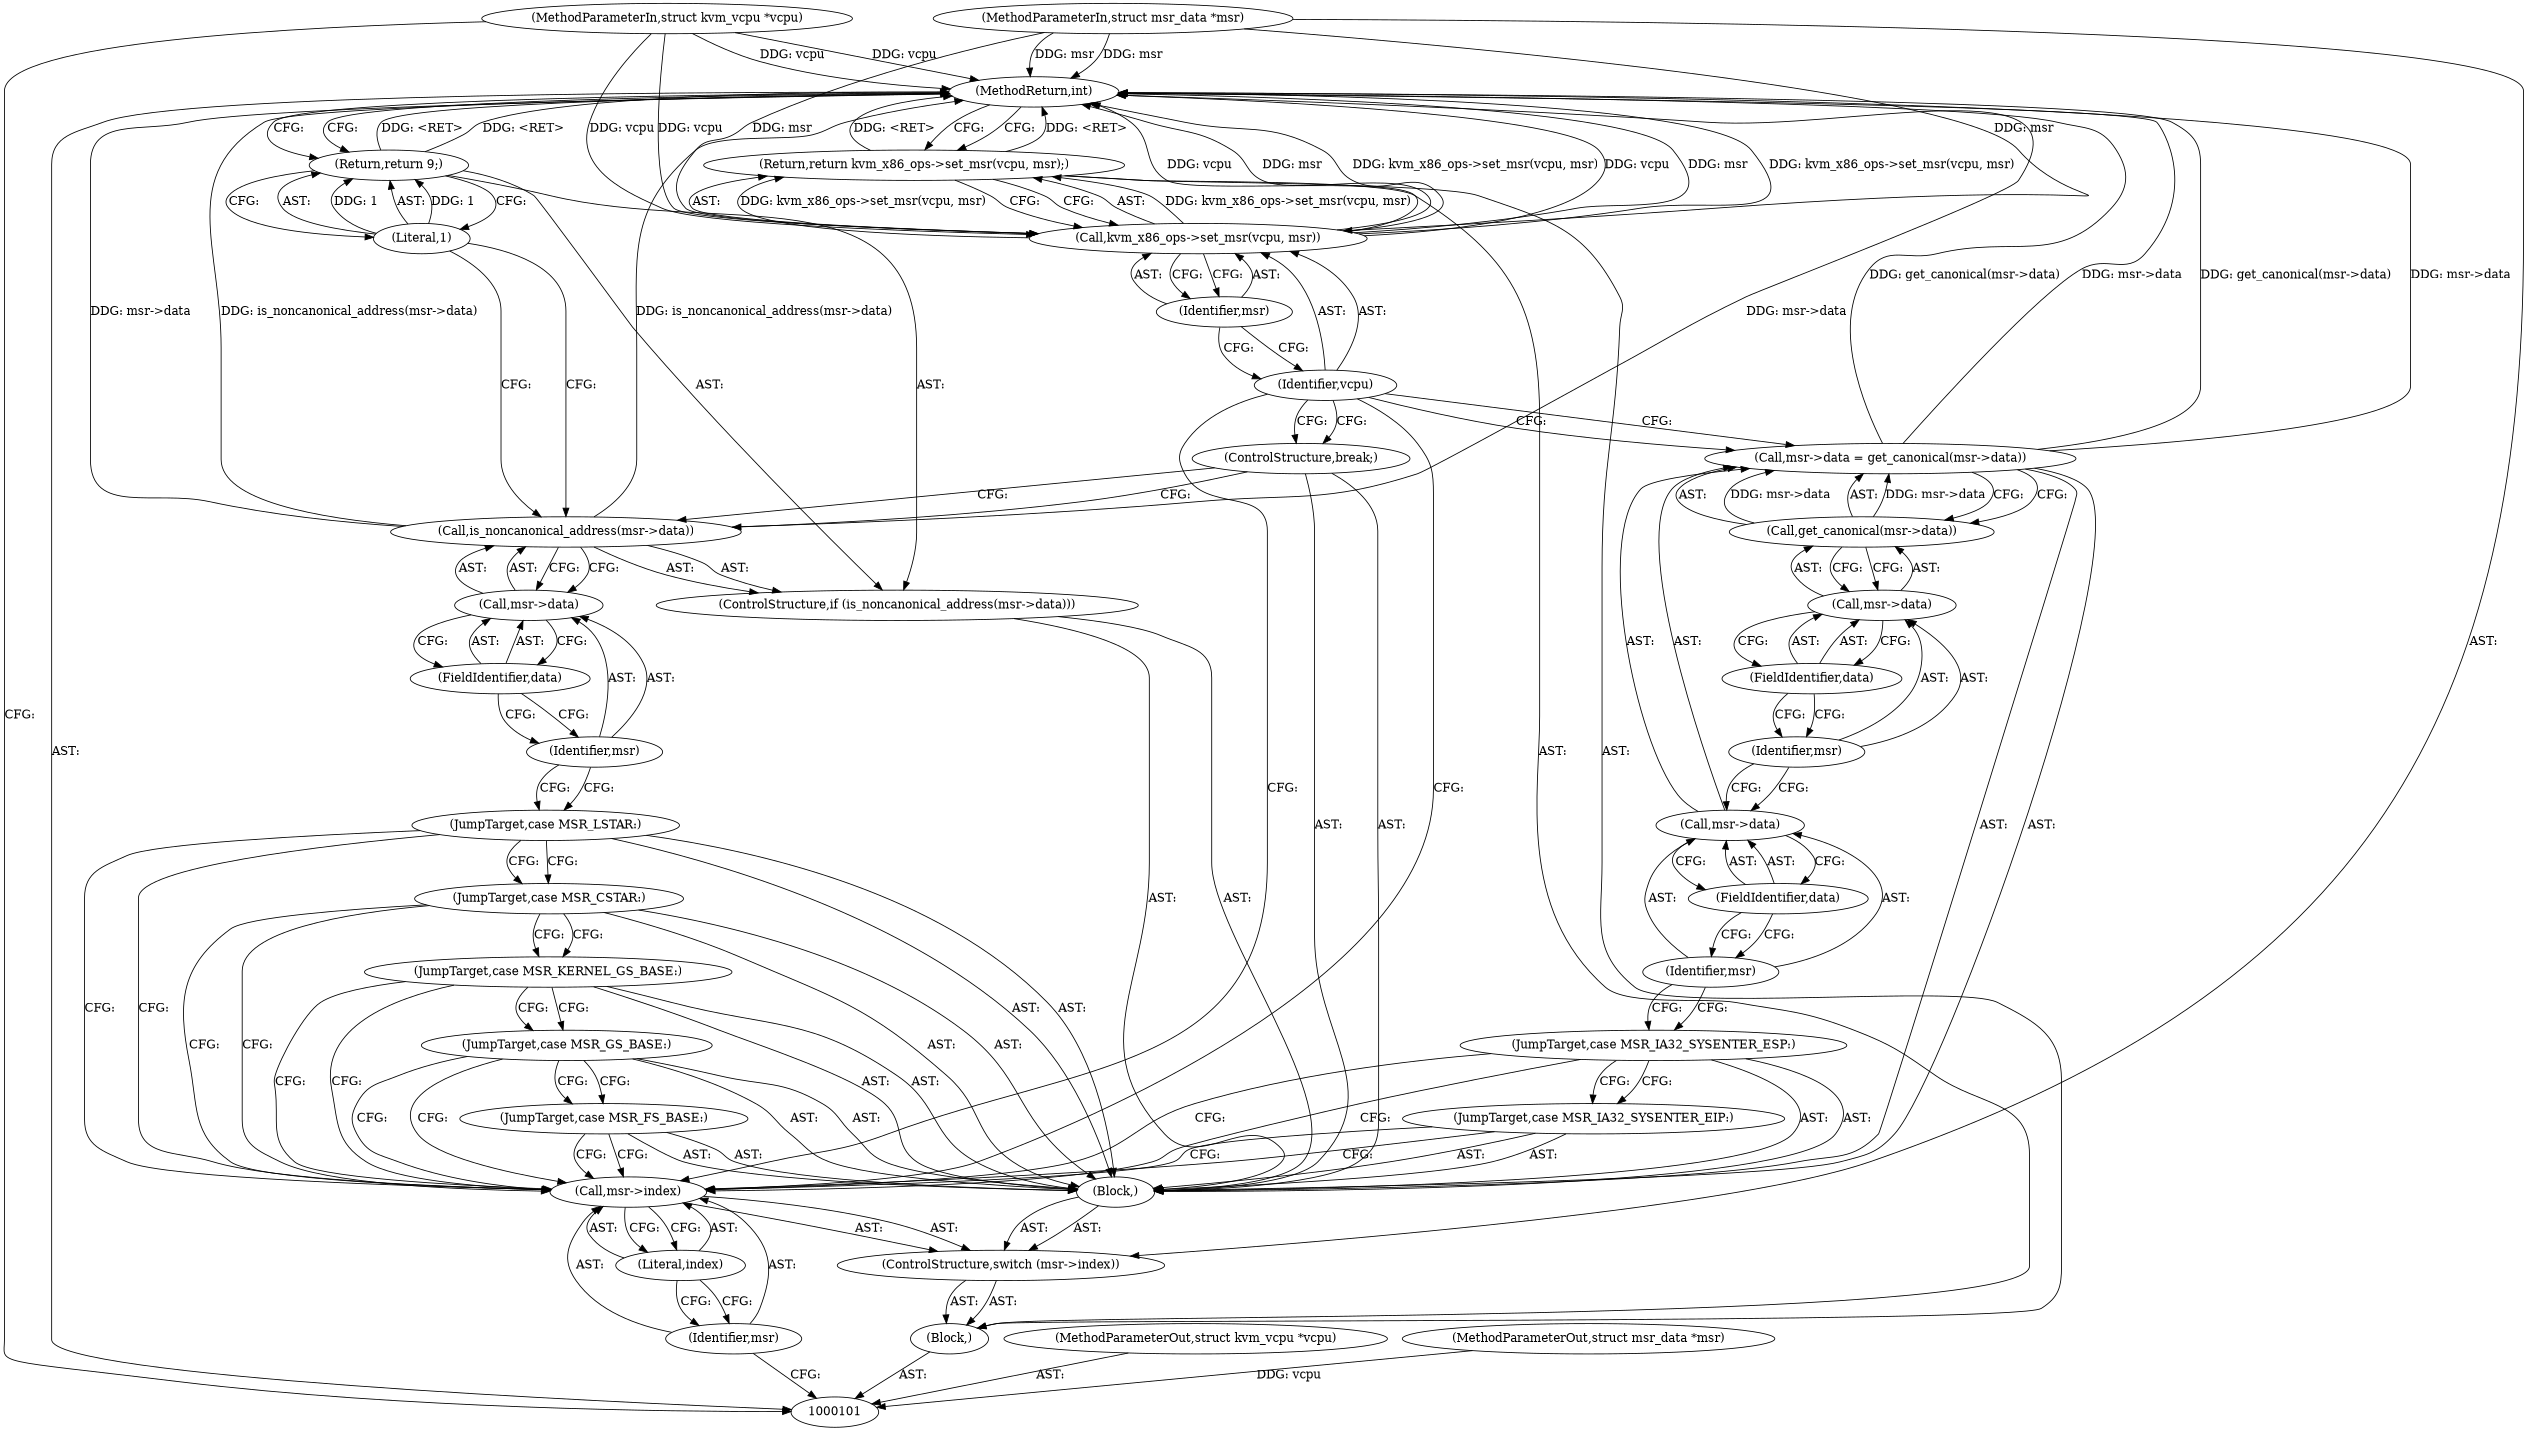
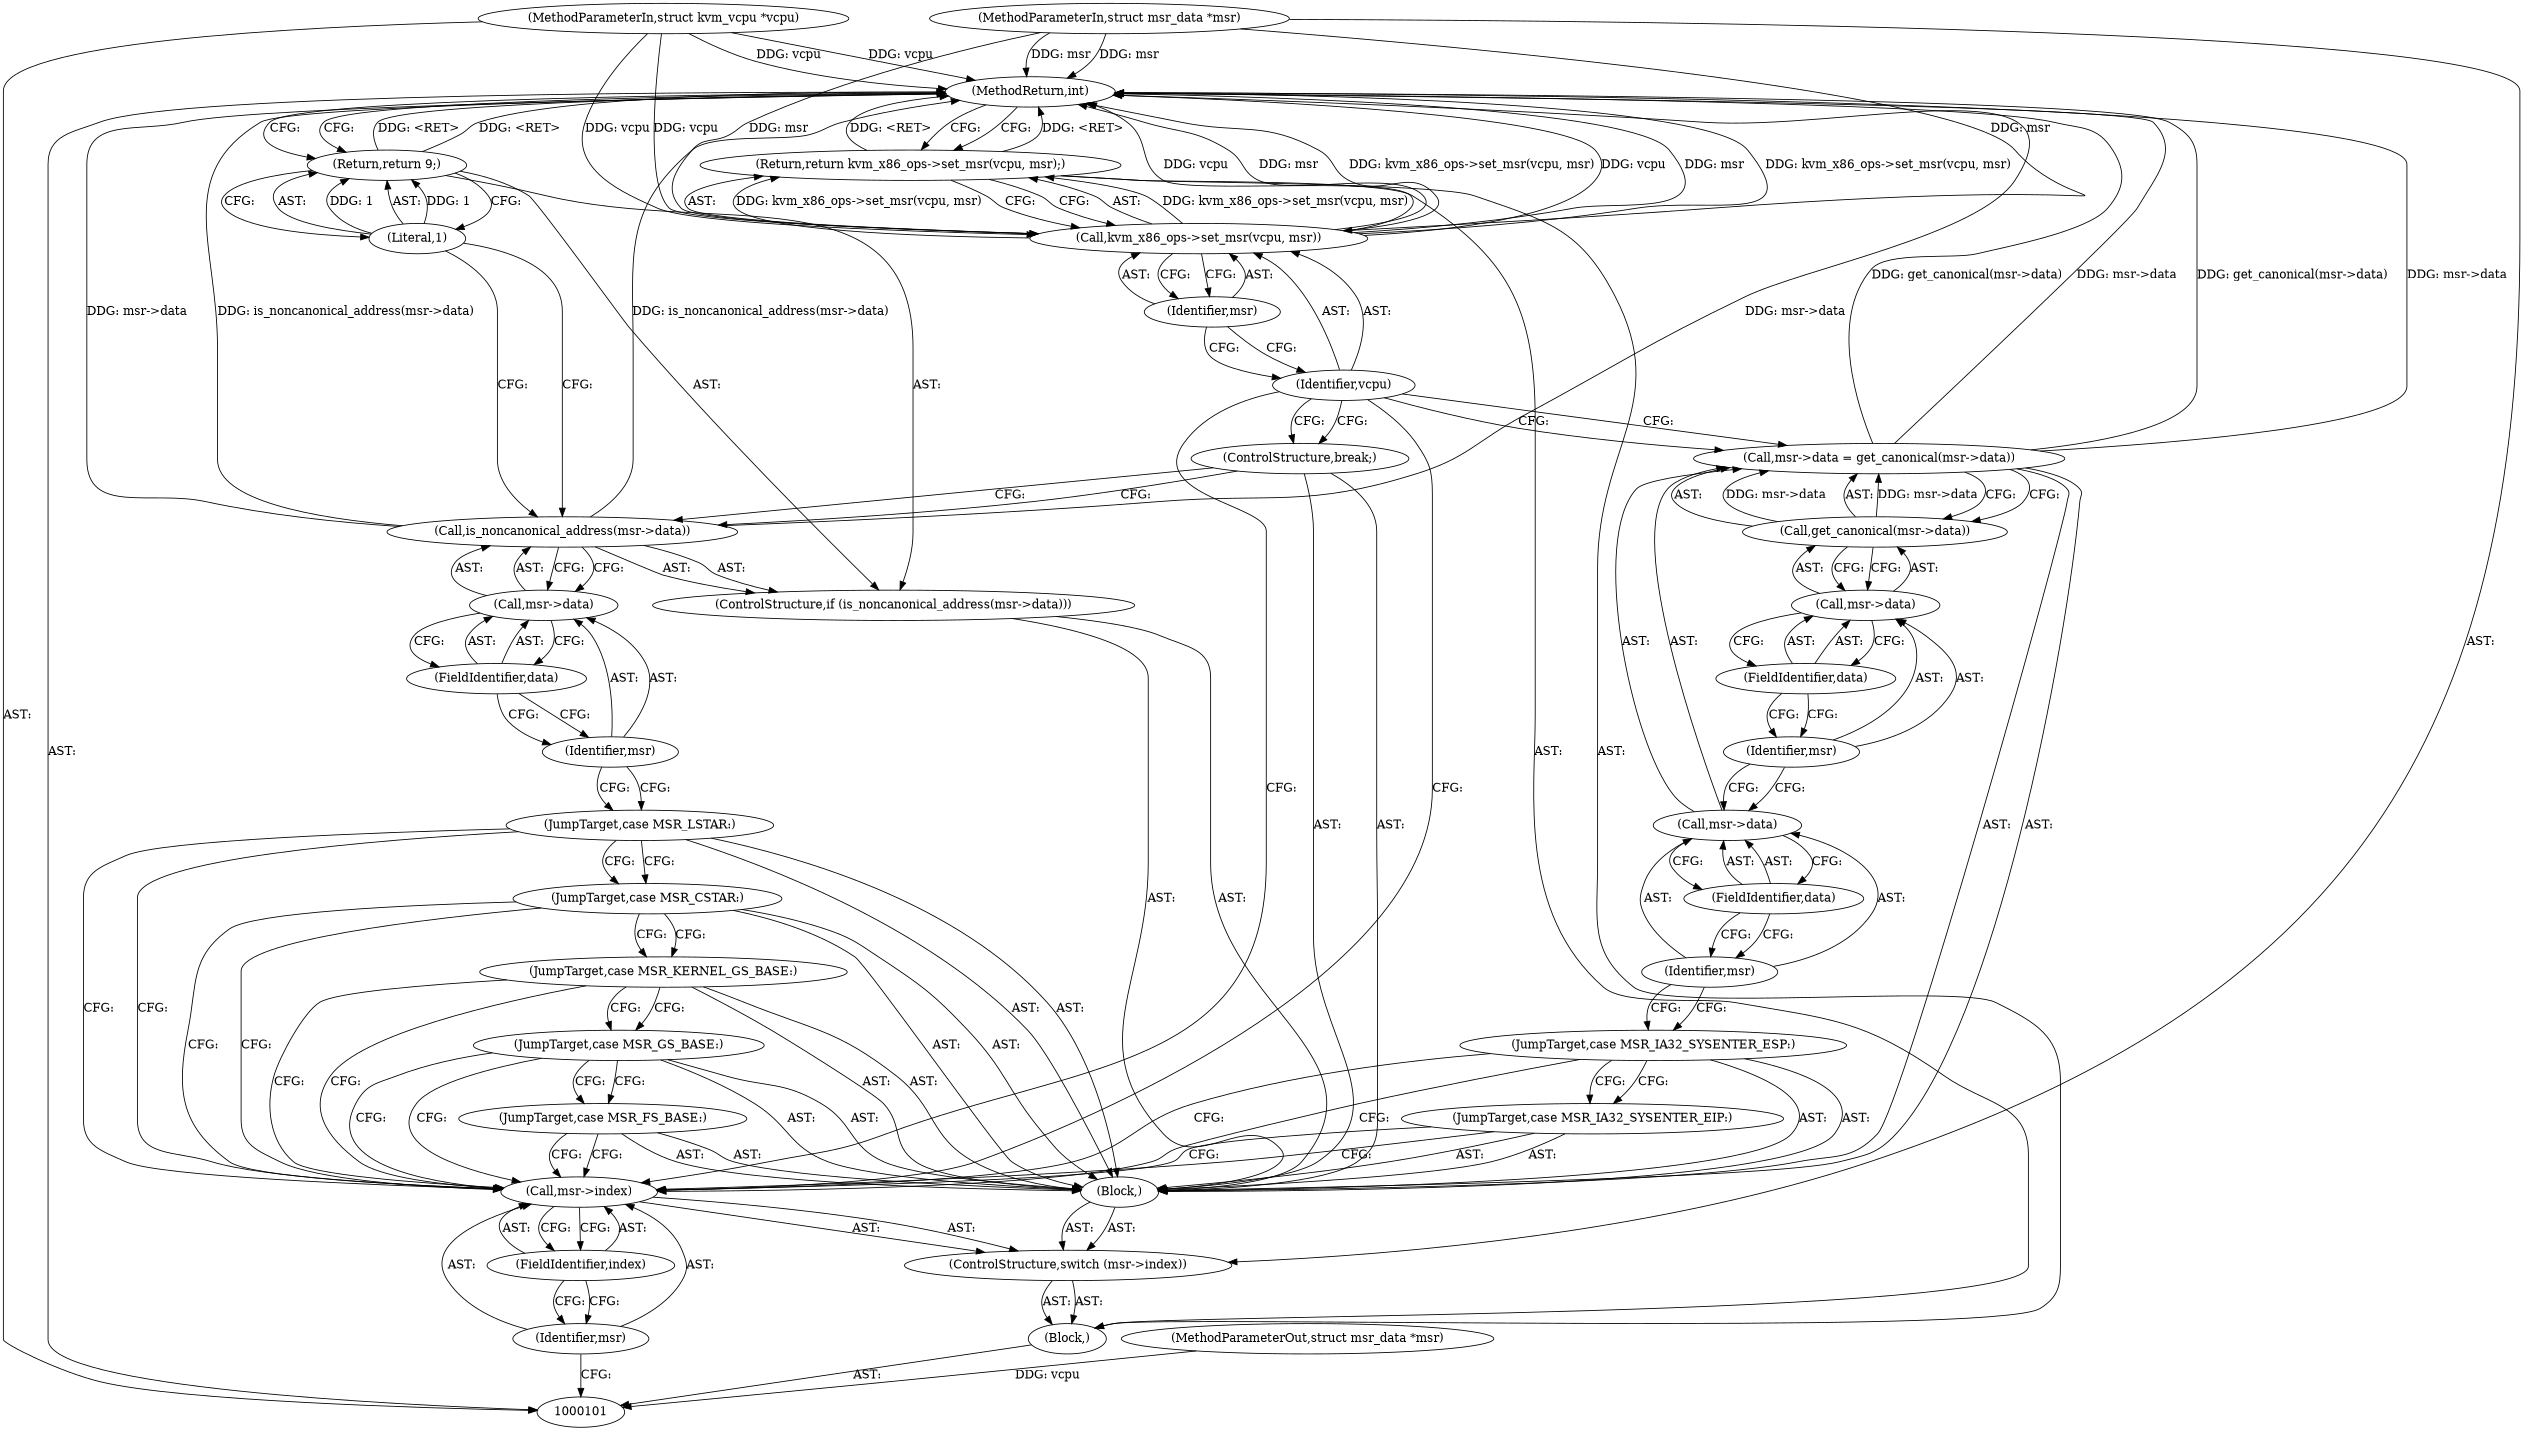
edge "(MethodParameterIn,struct kvm_vcpu *vcpu)" -> "1000101": label "CFG: " -> "AST: "
node "(Literal,index)": label "(Literal,index)" -> "(FieldIdentifier,index)"
node "(MethodParameterOut,struct kvm_vcpu *vcpu)": removed
